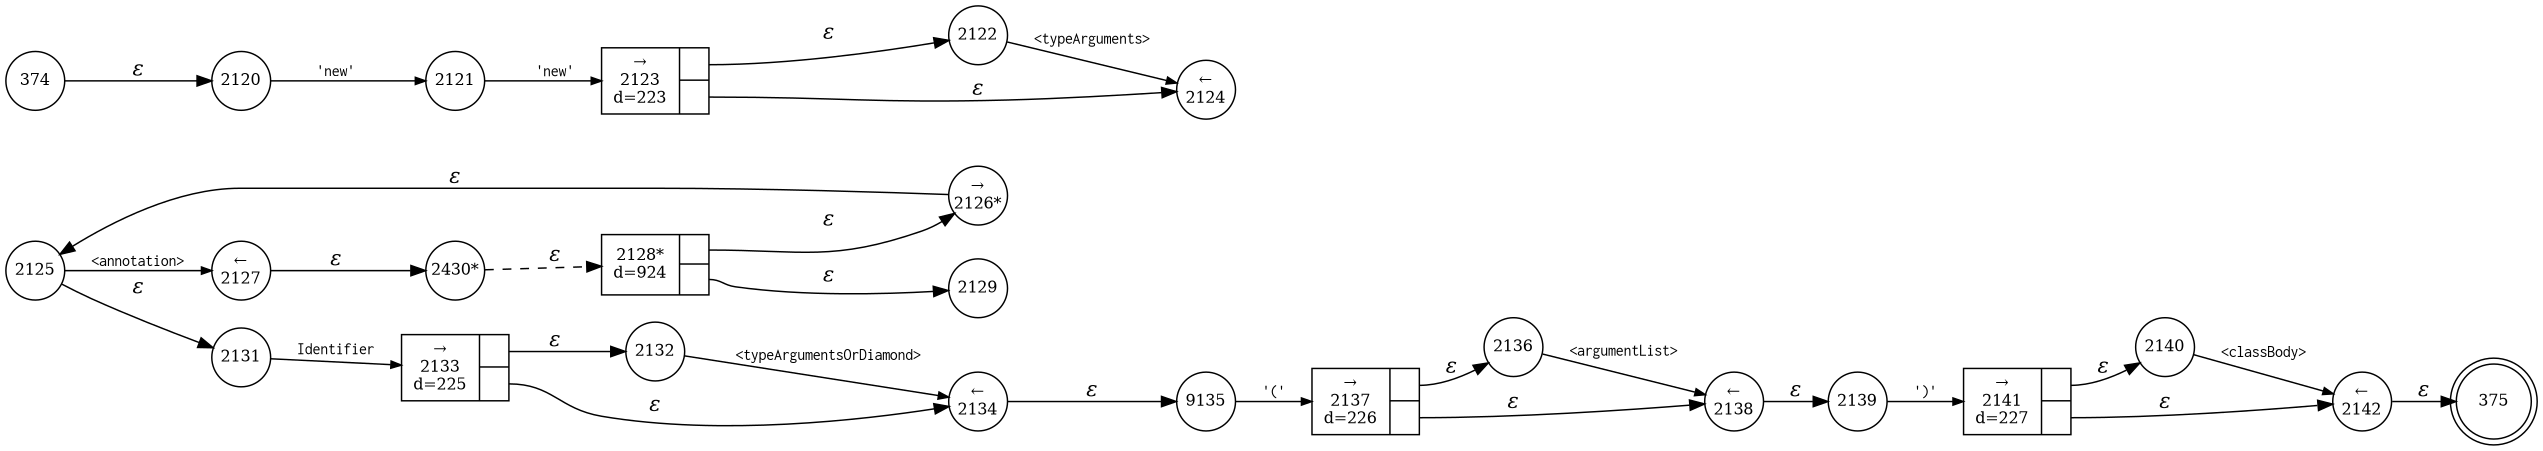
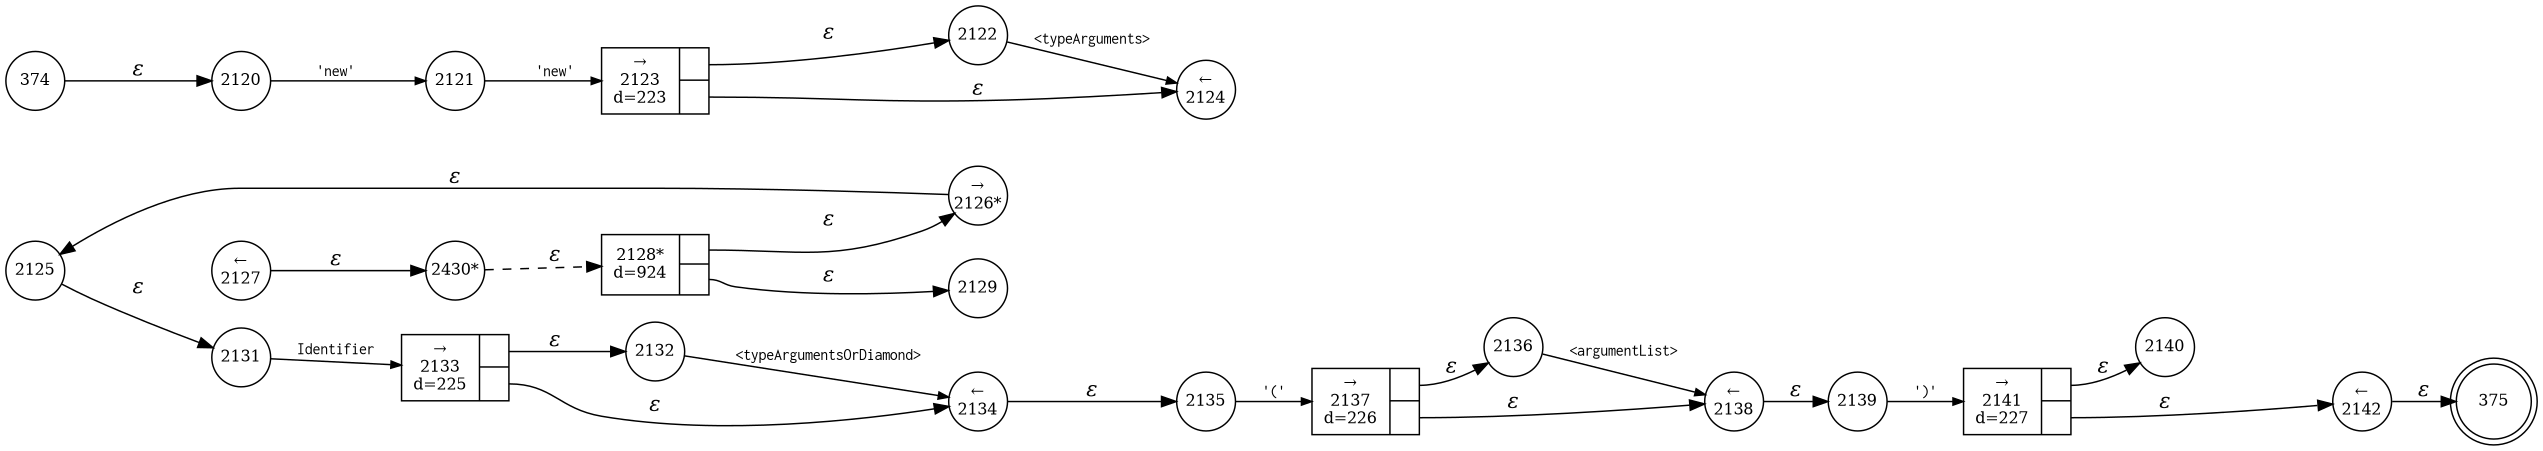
edge "2125" -> "← 2127": removed, label "<annotation>"
edge "2140" -> "← 2142": removed, label "<classBody>"
node "9135": label "9135" -> "2135"
